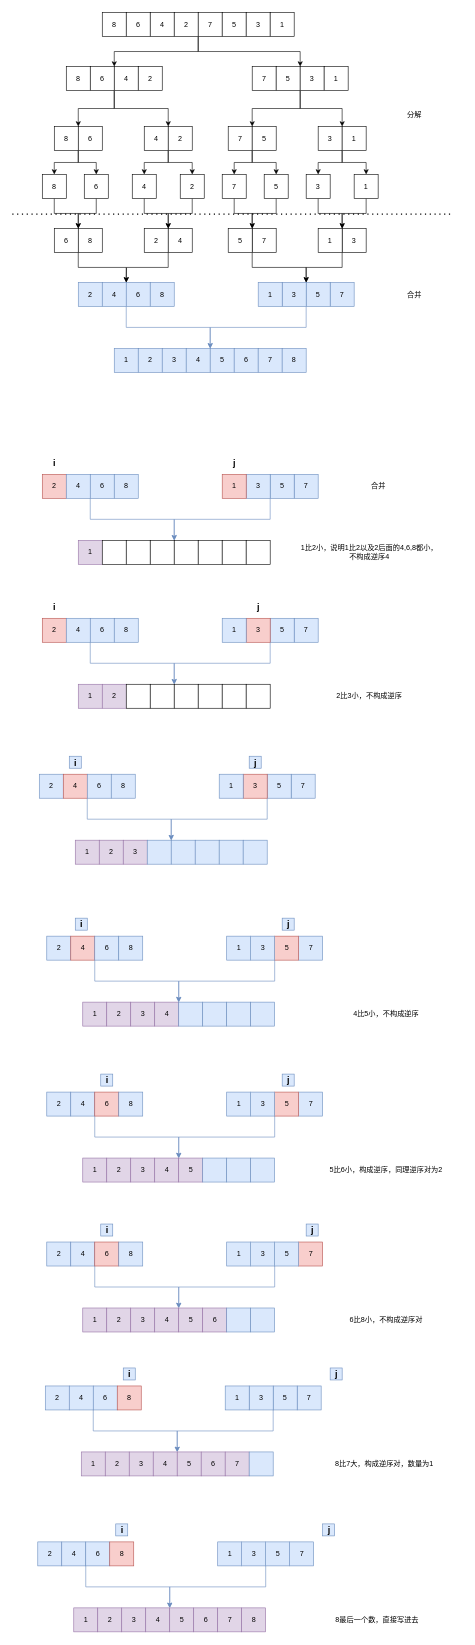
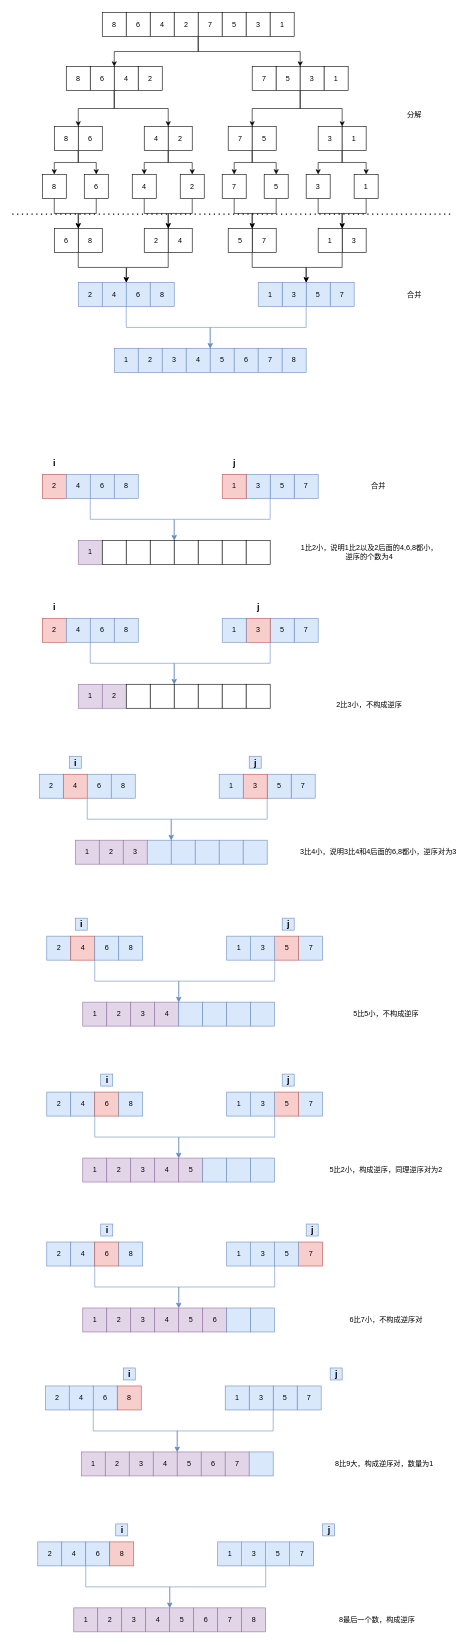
node "1比2小，说明1比2以及2后面的4,6,8都小， 不构成逆序4": label "1比2小，说明1比2以及2后面的4,6,8都小， 不构成逆序4" -> "1比2小，说明1比2以及2后面的4,6,8都小， 逆序的个数为4"
node "2比3小，不构成逆序": moved (369, 696) -> (369, 705)
node "3比4小，说明3比4和4后面的6,8都小，逆序对为3": added
node "4比5小，不构成逆序": label "4比5小，不构成逆序" -> "5比5小，不构成逆序"
node "5比6小，构成逆序，同理逆序对为2": label "5比6小，构成逆序，同理逆序对为2" -> "5比2小，构成逆序，同理逆序对为2"
node "6比8小，不构成逆序对": label "6比8小，不构成逆序对" -> "6比7小，不构成逆序对"
node "8比7大，构成逆序对，数量为1": label "8比7大，构成逆序对，数量为1" -> "8比9大，构成逆序对，数量为1"
node "8最后一个数，直接写进去": label "8最后一个数，直接写进去" -> "8最后一个数，构成逆序"
